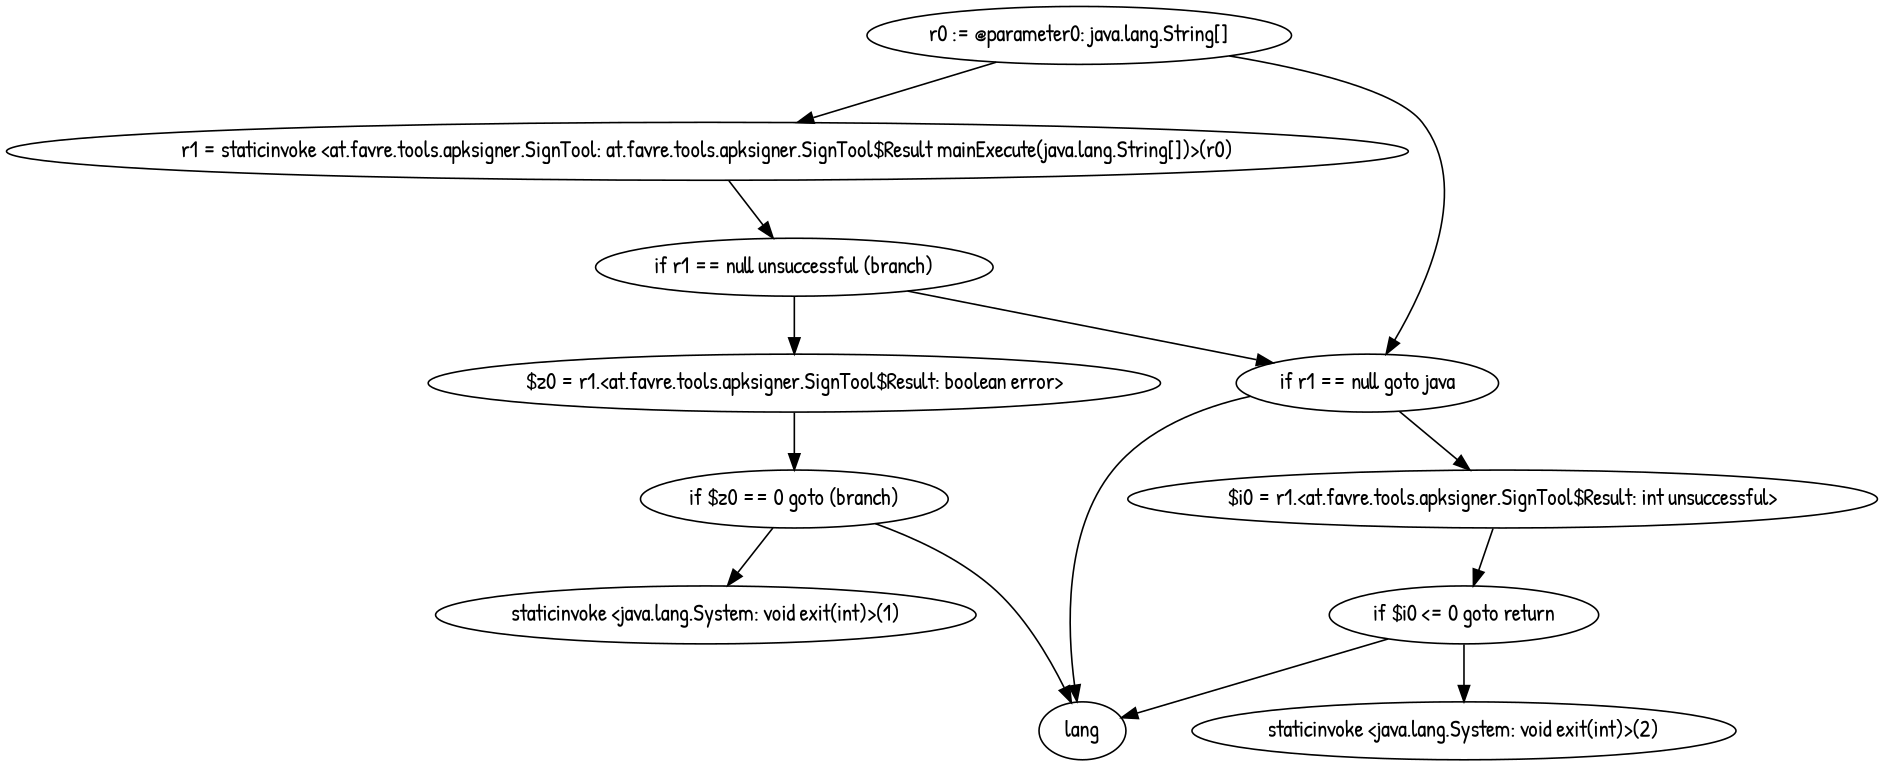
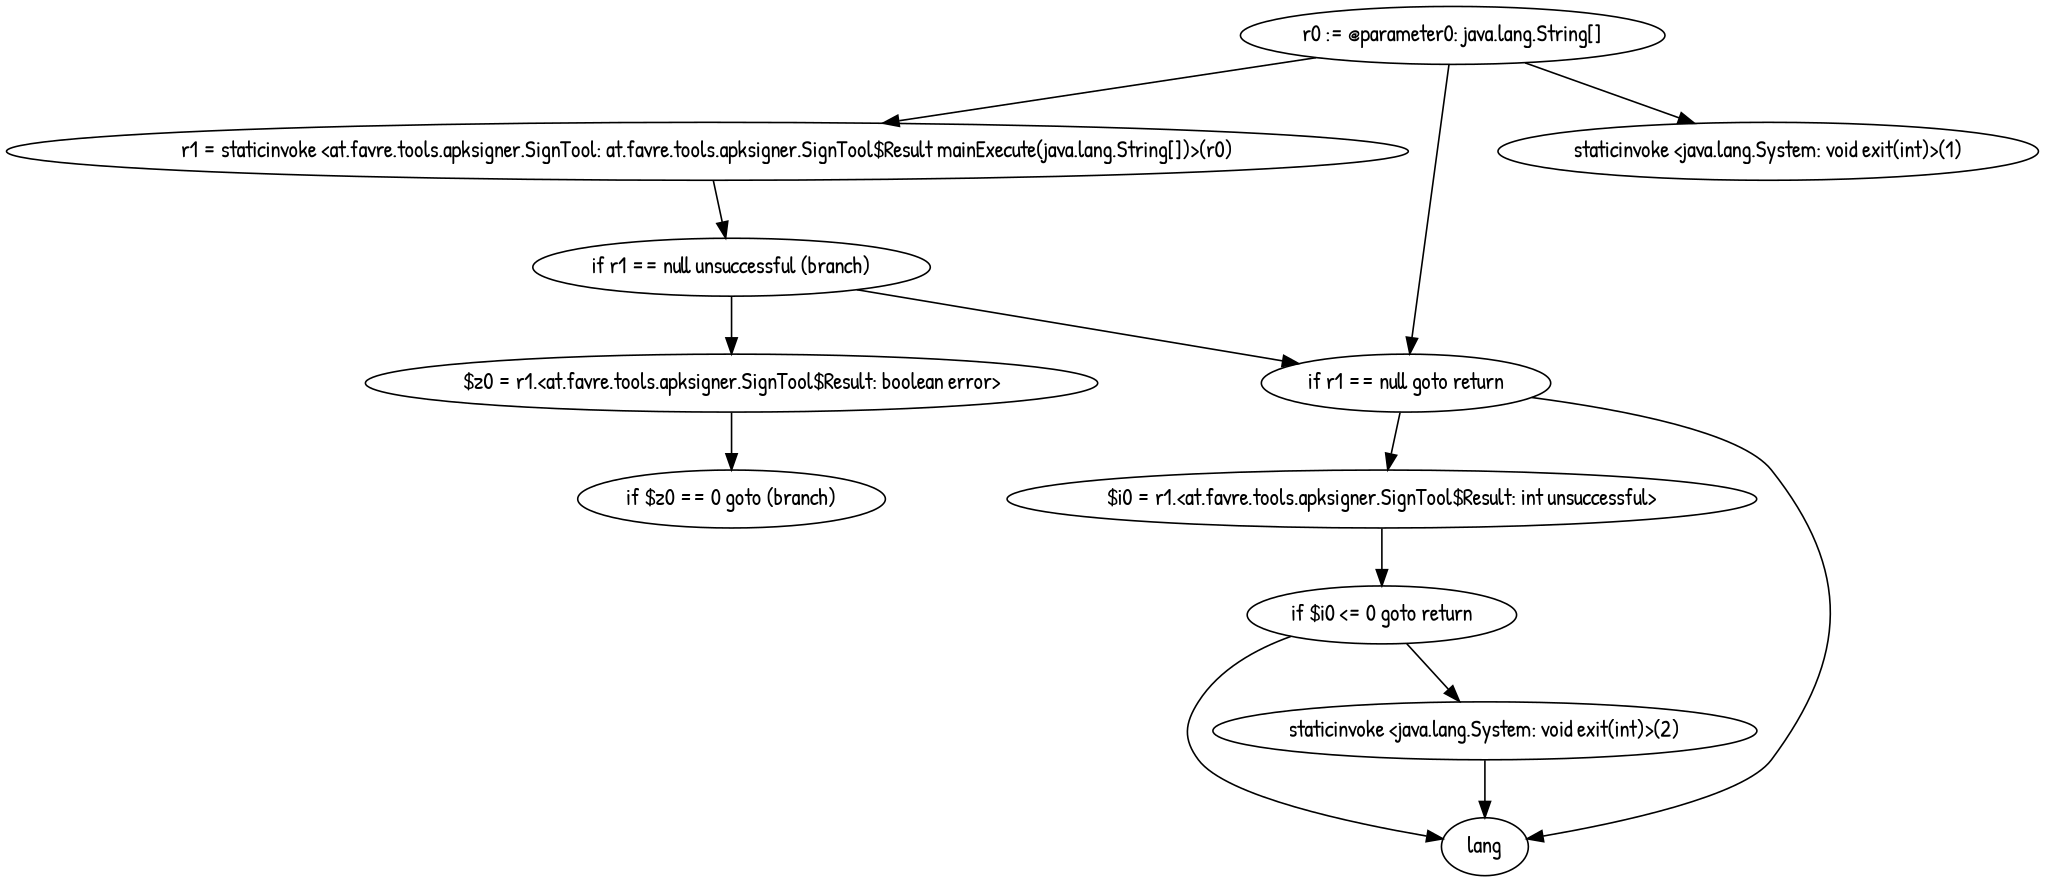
node "if r1 == null goto java": label "if r1 == null goto java" -> "if r1 == null goto return"
edge "if $z0 == 0 goto (branch)" -> "staticinvoke <java.lang.System: void exit(int)>(1)": now "r0 := @parameter0: java.lang.String[]" -> "staticinvoke <java.lang.System: void exit(int)>(1)"
edge "if $z0 == 0 goto (branch)" -> "lang": now "staticinvoke <java.lang.System: void exit(int)>(2)" -> "lang"
